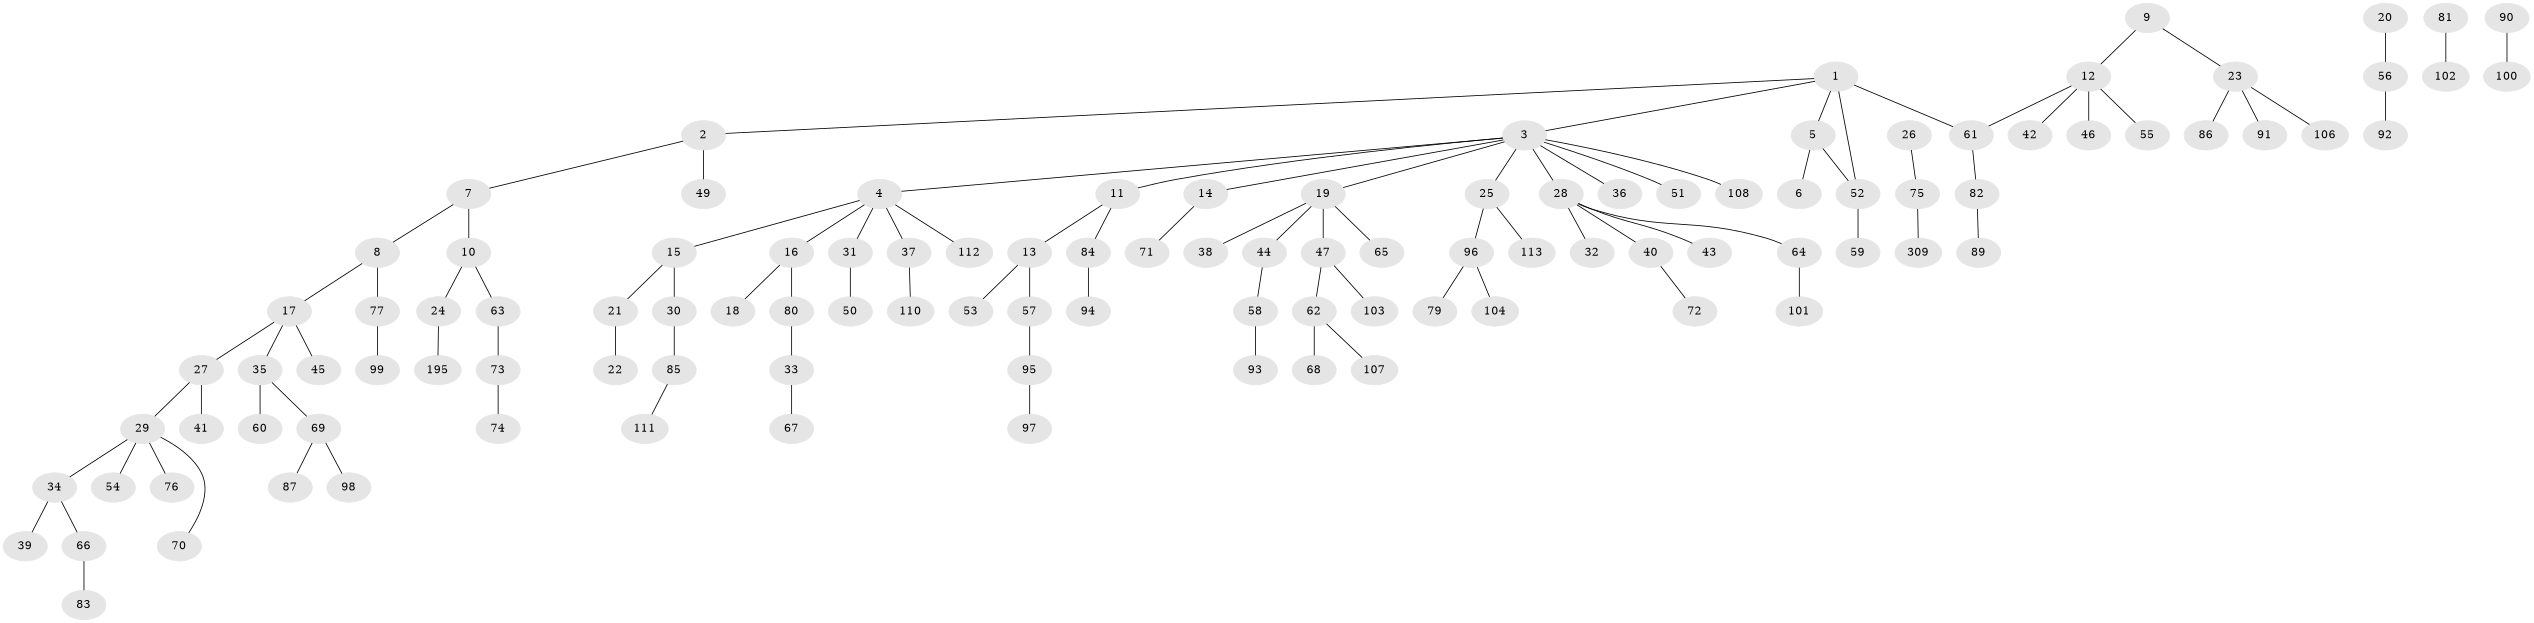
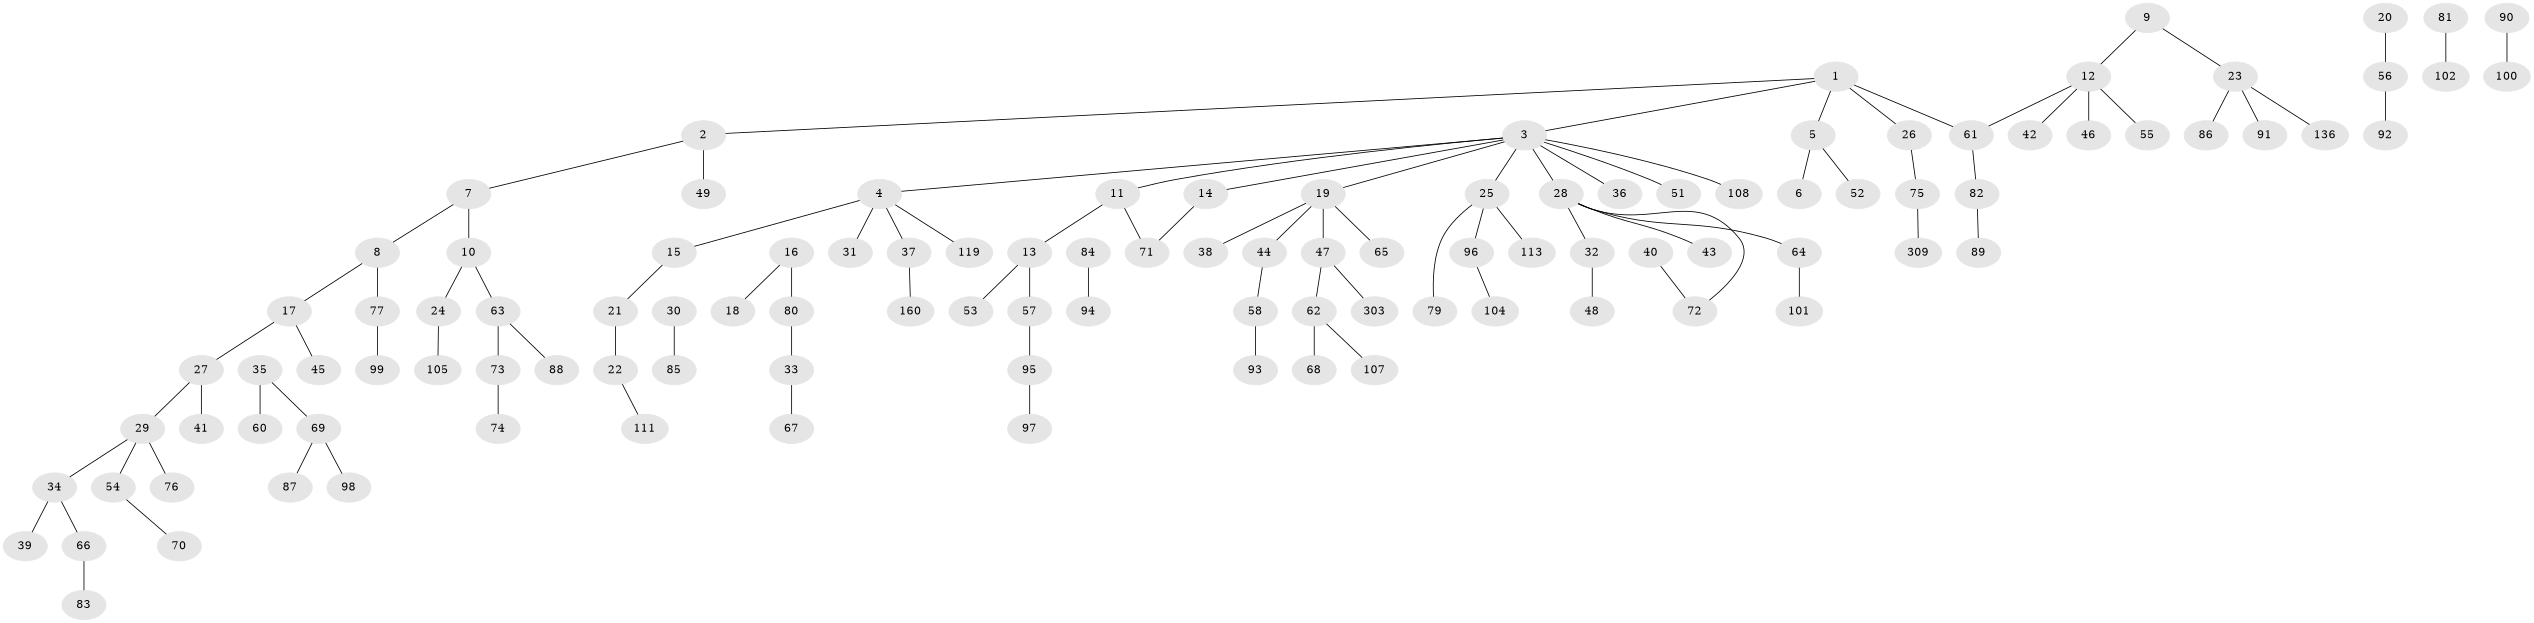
edge "1" -- "52": now "1" -- "26"
node "106": label "106" -> "136"
edge "4" -- "16": removed
edge "11" -- "84": now "11" -- "71"
edge "28" -- "40": now "28" -- "72"
node "112": label "112" -> "119"
node "59": removed
edge "15" -- "30": removed
edge "96" -- "79": now "25" -- "79"
node "50": removed
node "110": label "110" -> "160"
node "103": label "103" -> "303"
node "48": added
edge "17" -- "35": removed
node "195": label "195" -> "105"
node "88": added
edge "85" -- "111": now "22" -- "111"
edge "29" -- "70": now "54" -- "70"
